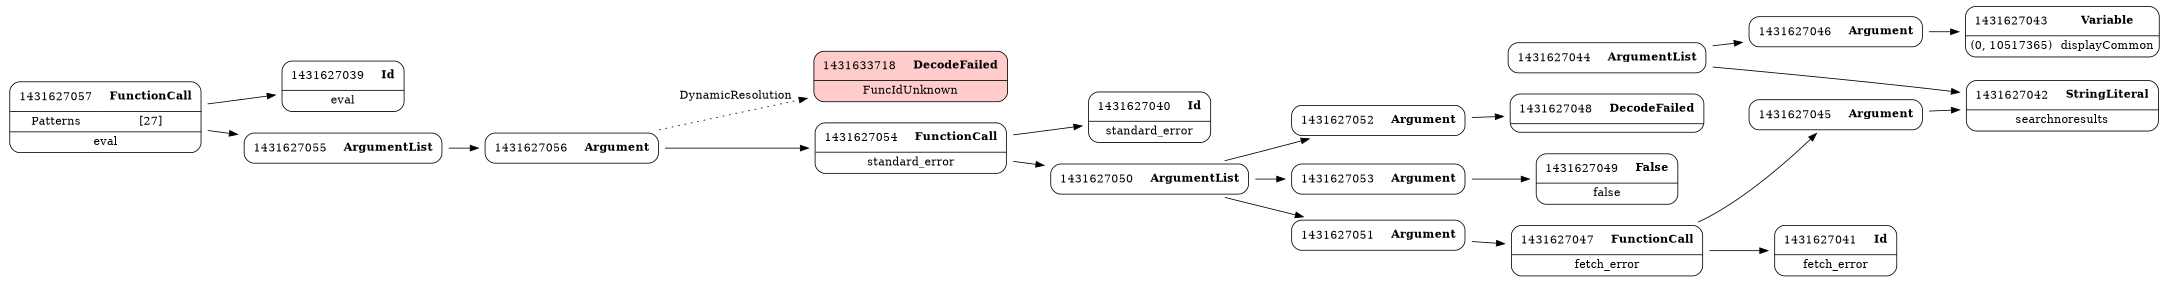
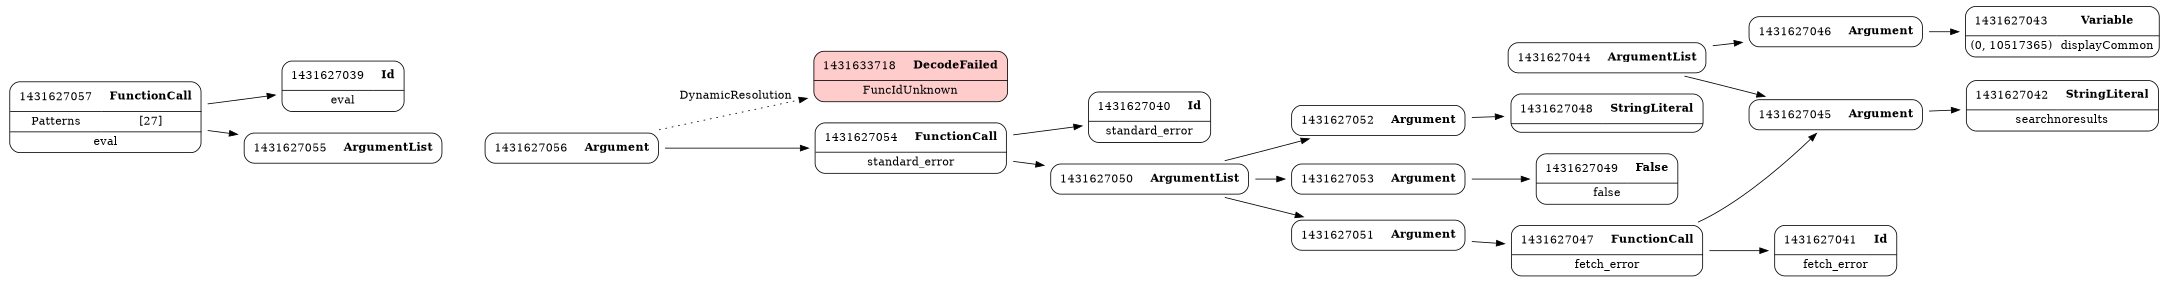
edge "1431627044" -> "1431627042": now "1431627044" -> "1431627045"
node "1431627048": text "DecodeFailed" -> "StringLiteral"
edge "1431627055" -> "1431627056": removed
